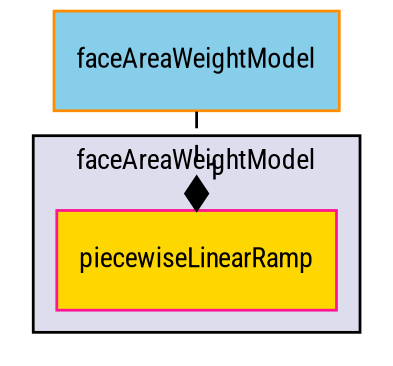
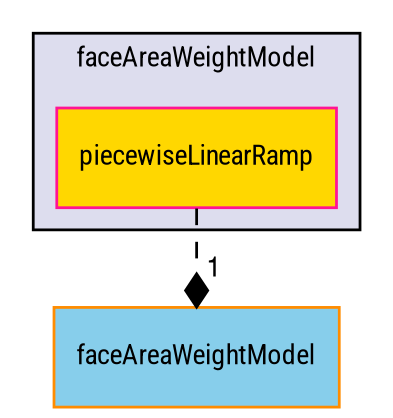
edge "faceAreaWeightModel" -> "piecewiseLinearRamp": reversed
